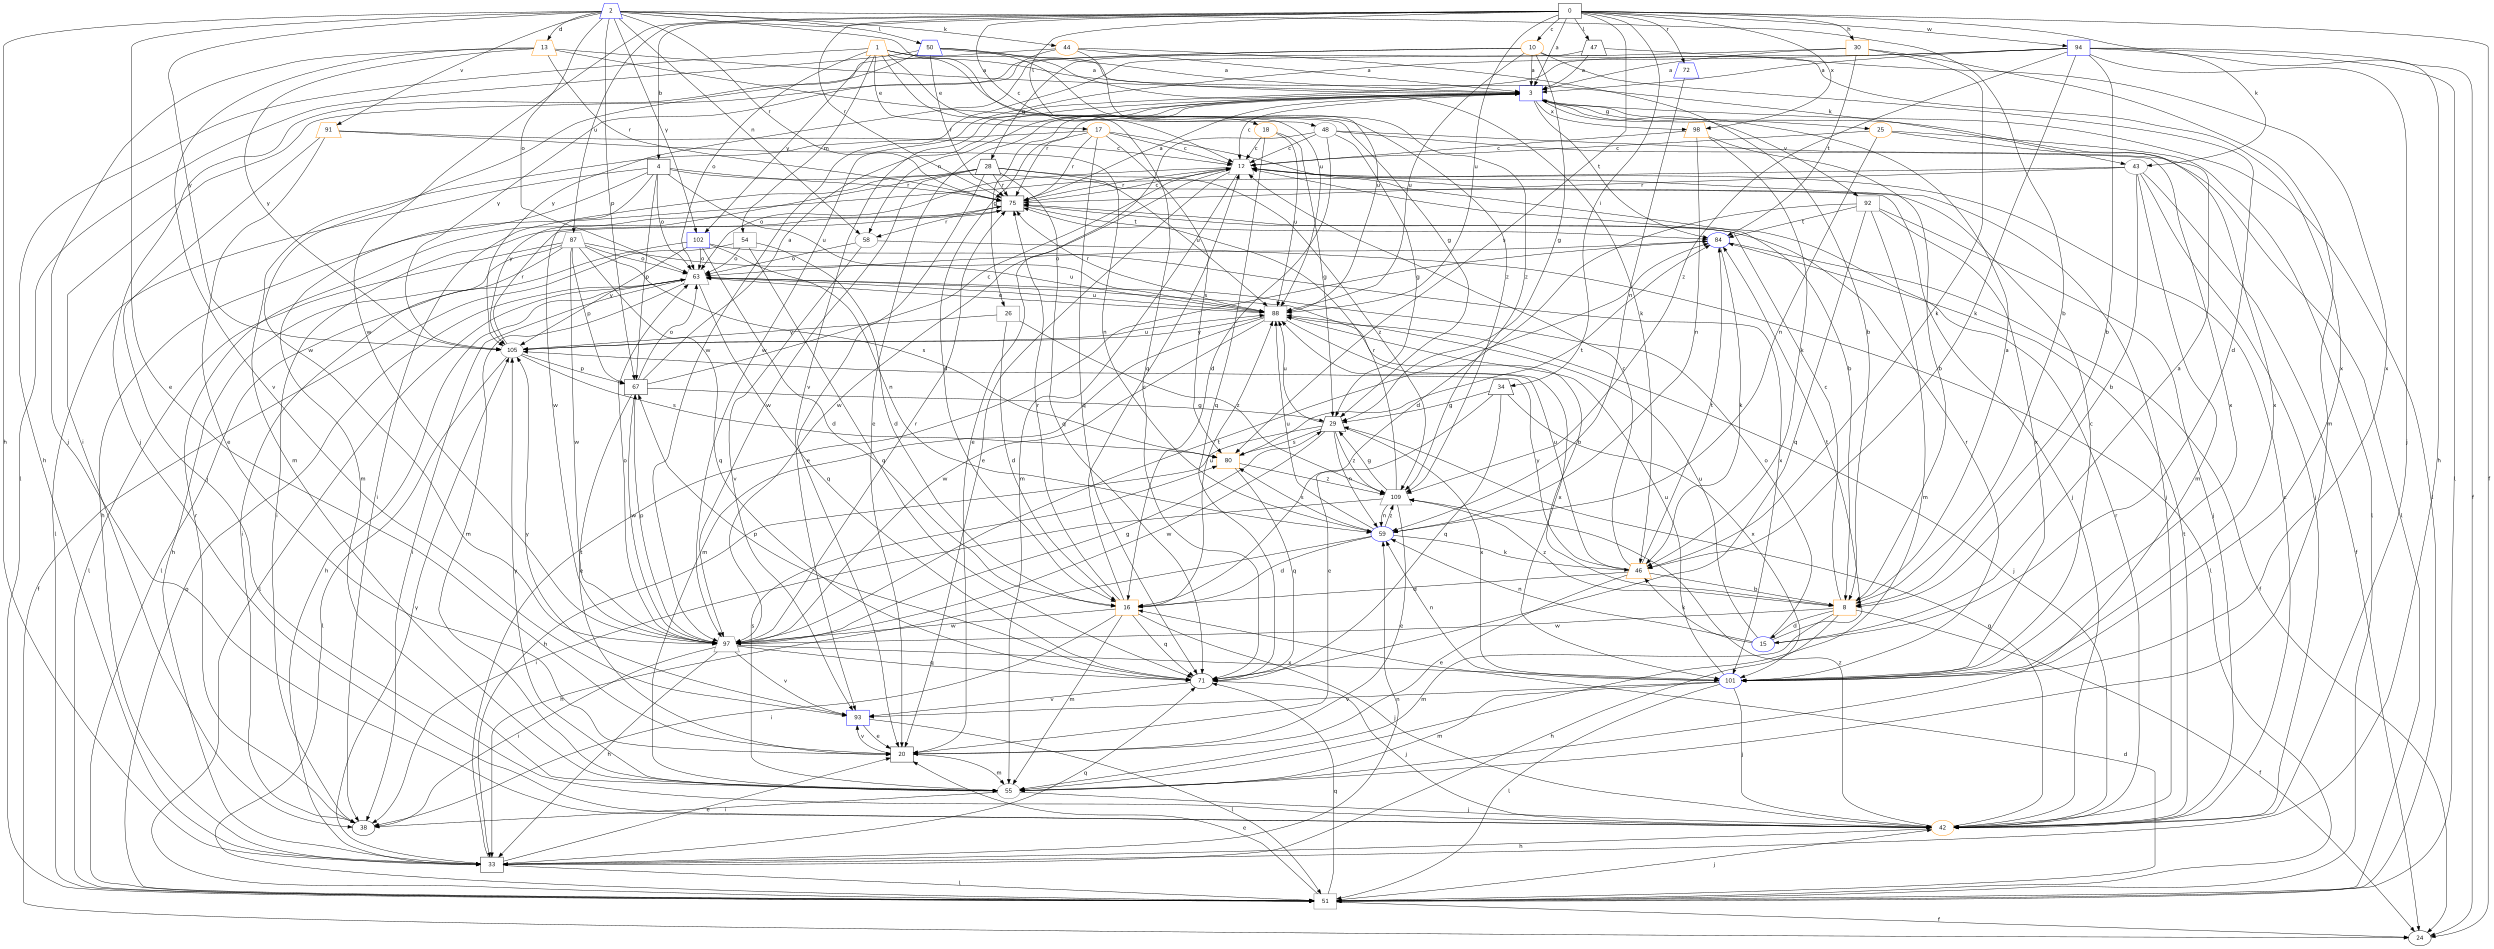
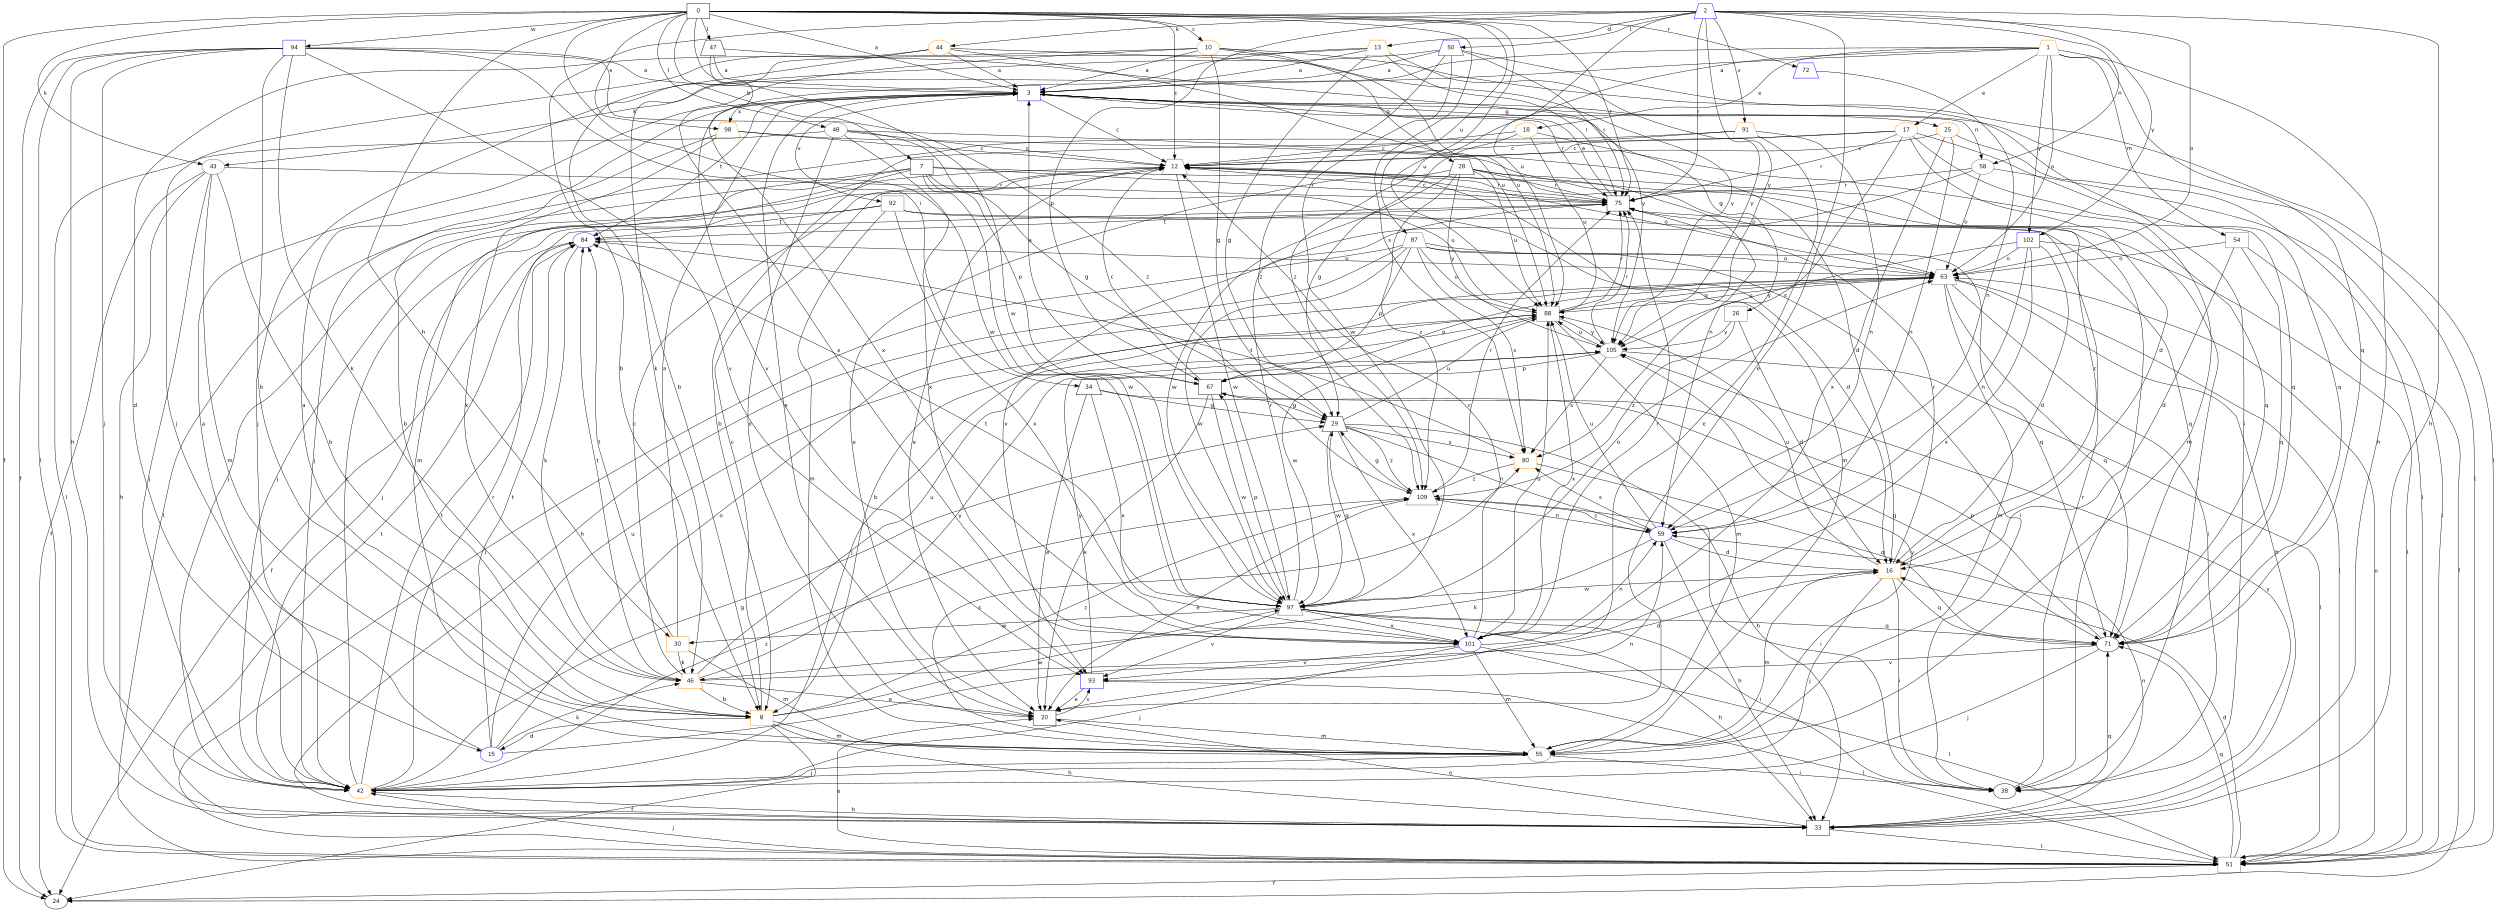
edge "30" -> "97": reversed
node "4": label "4" -> "7"
edge "75" -> "58": reversed
